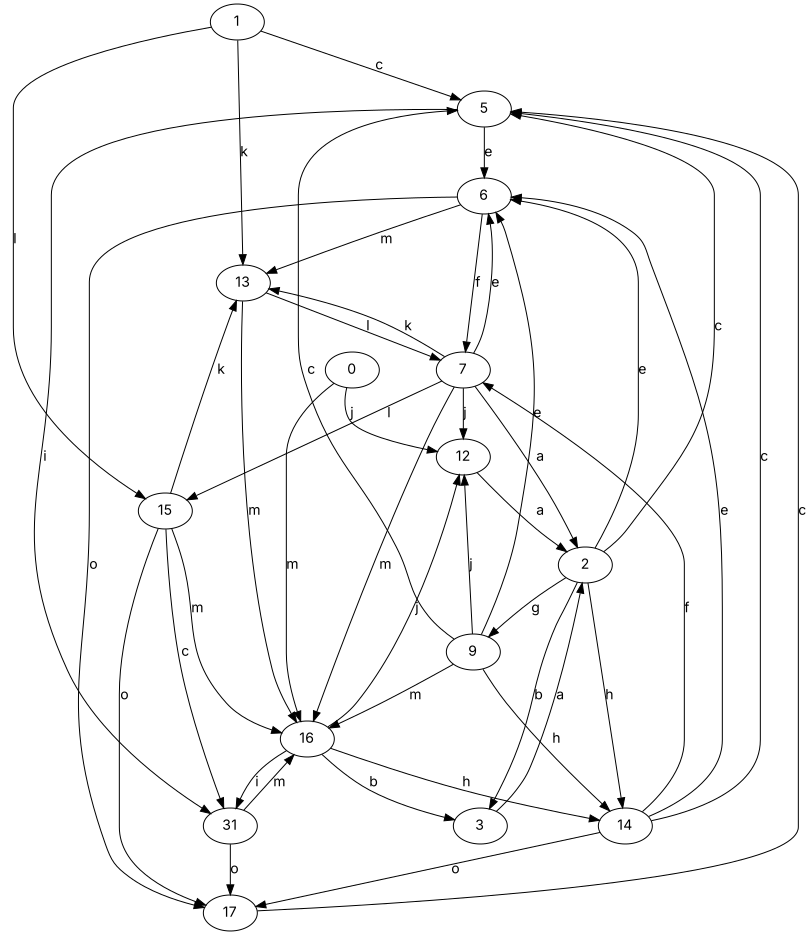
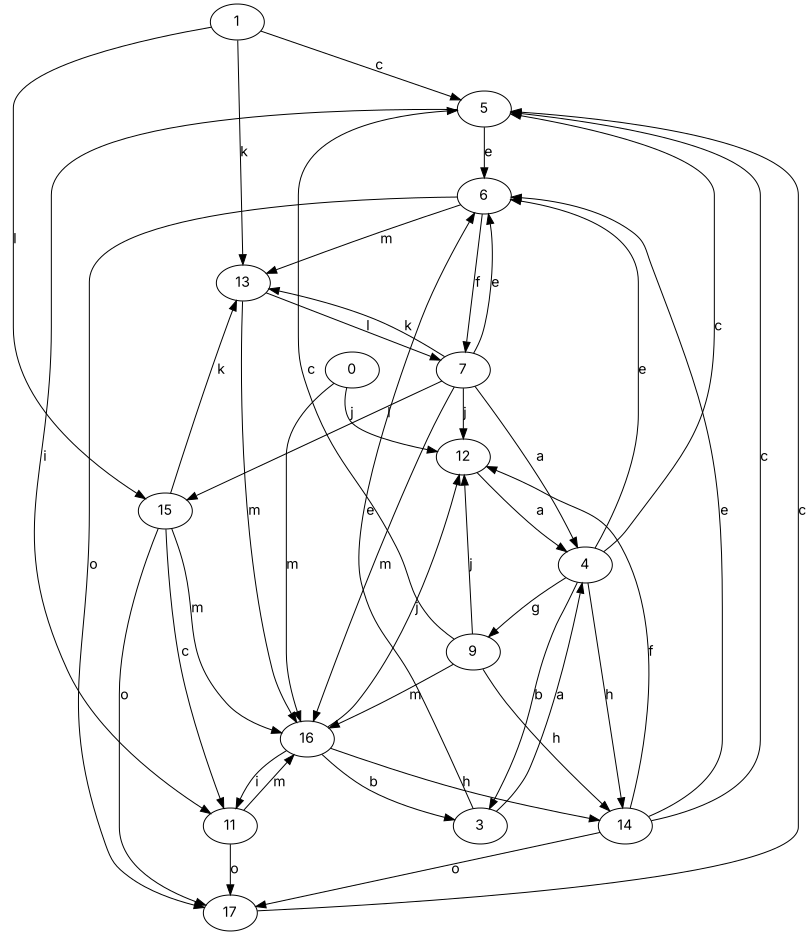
edge "9" -> "6": now "3" -> "6"
edge "14" -> "7": now "14" -> "12"
node "2": label "2" -> "4"
node "31": label "31" -> "11"
